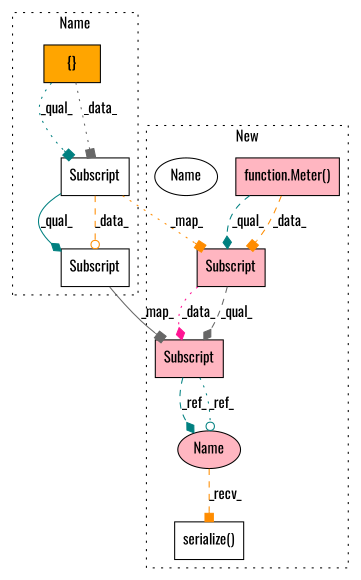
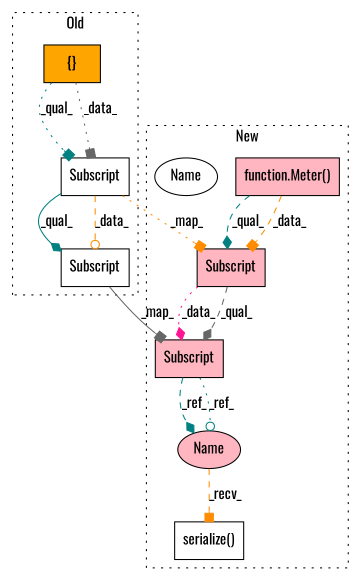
cluster "Name": label "Name" -> "Old"
